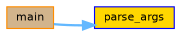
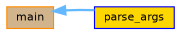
edge "main" -> "parse_args": reversed
